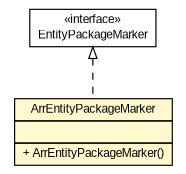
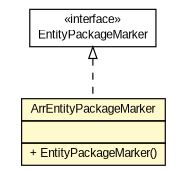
node "ArrEntityPackageMarker": text "+ ArrEntityPackageMarker()" -> "+ EntityPackageMarker()"
